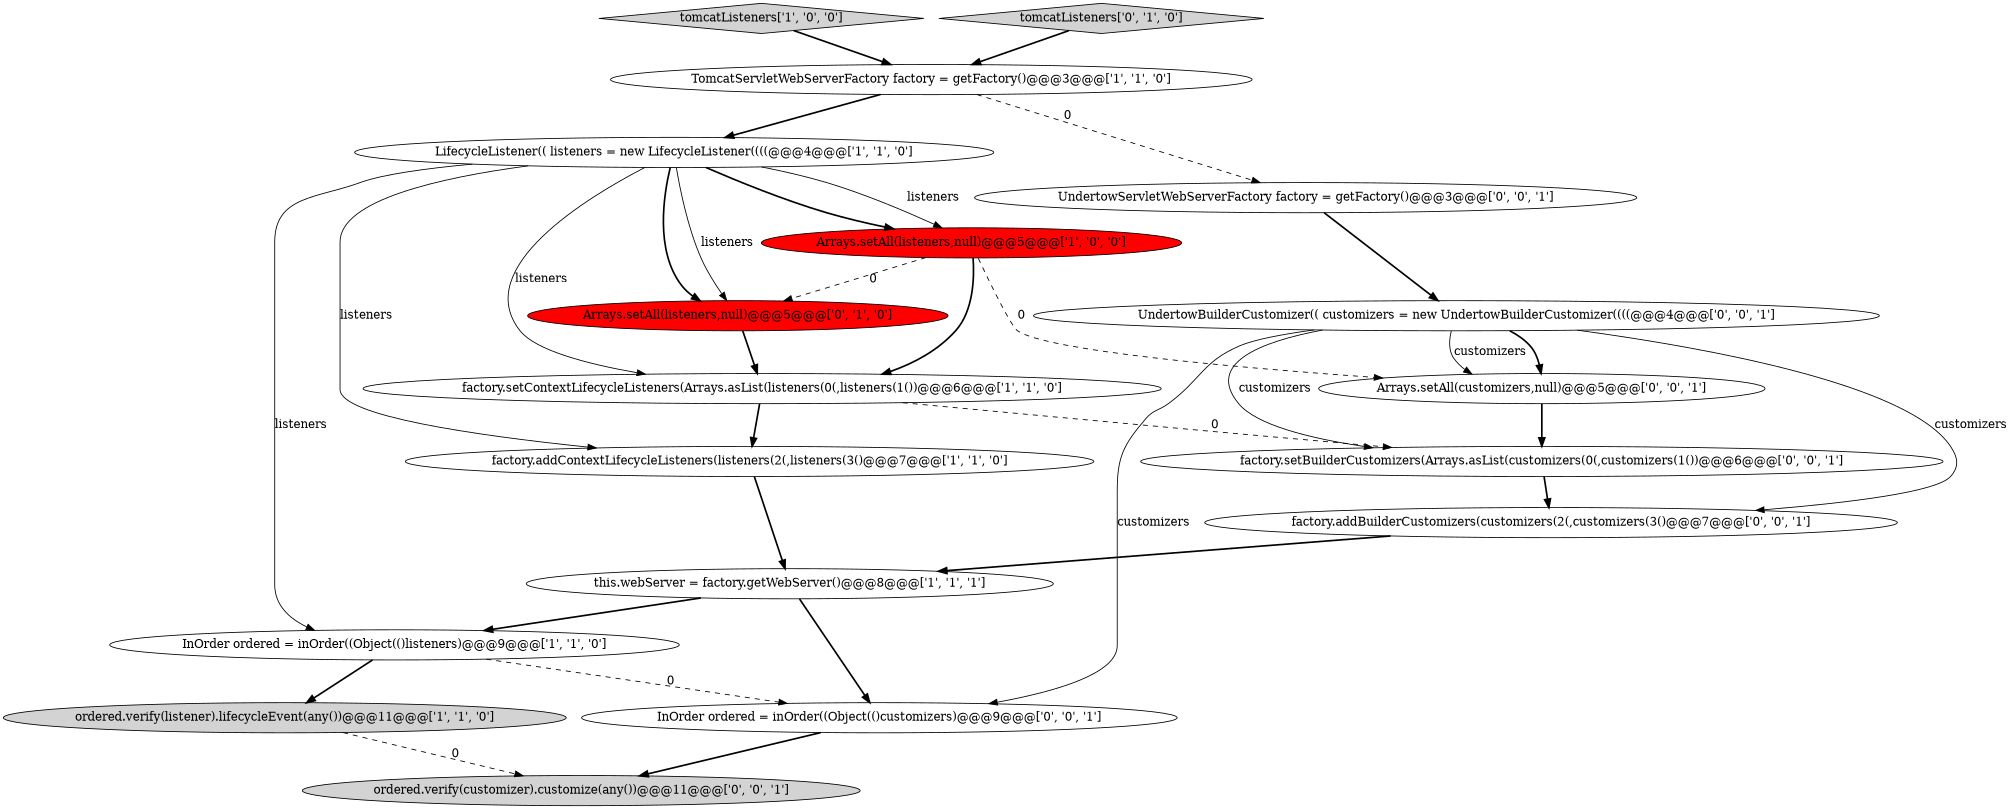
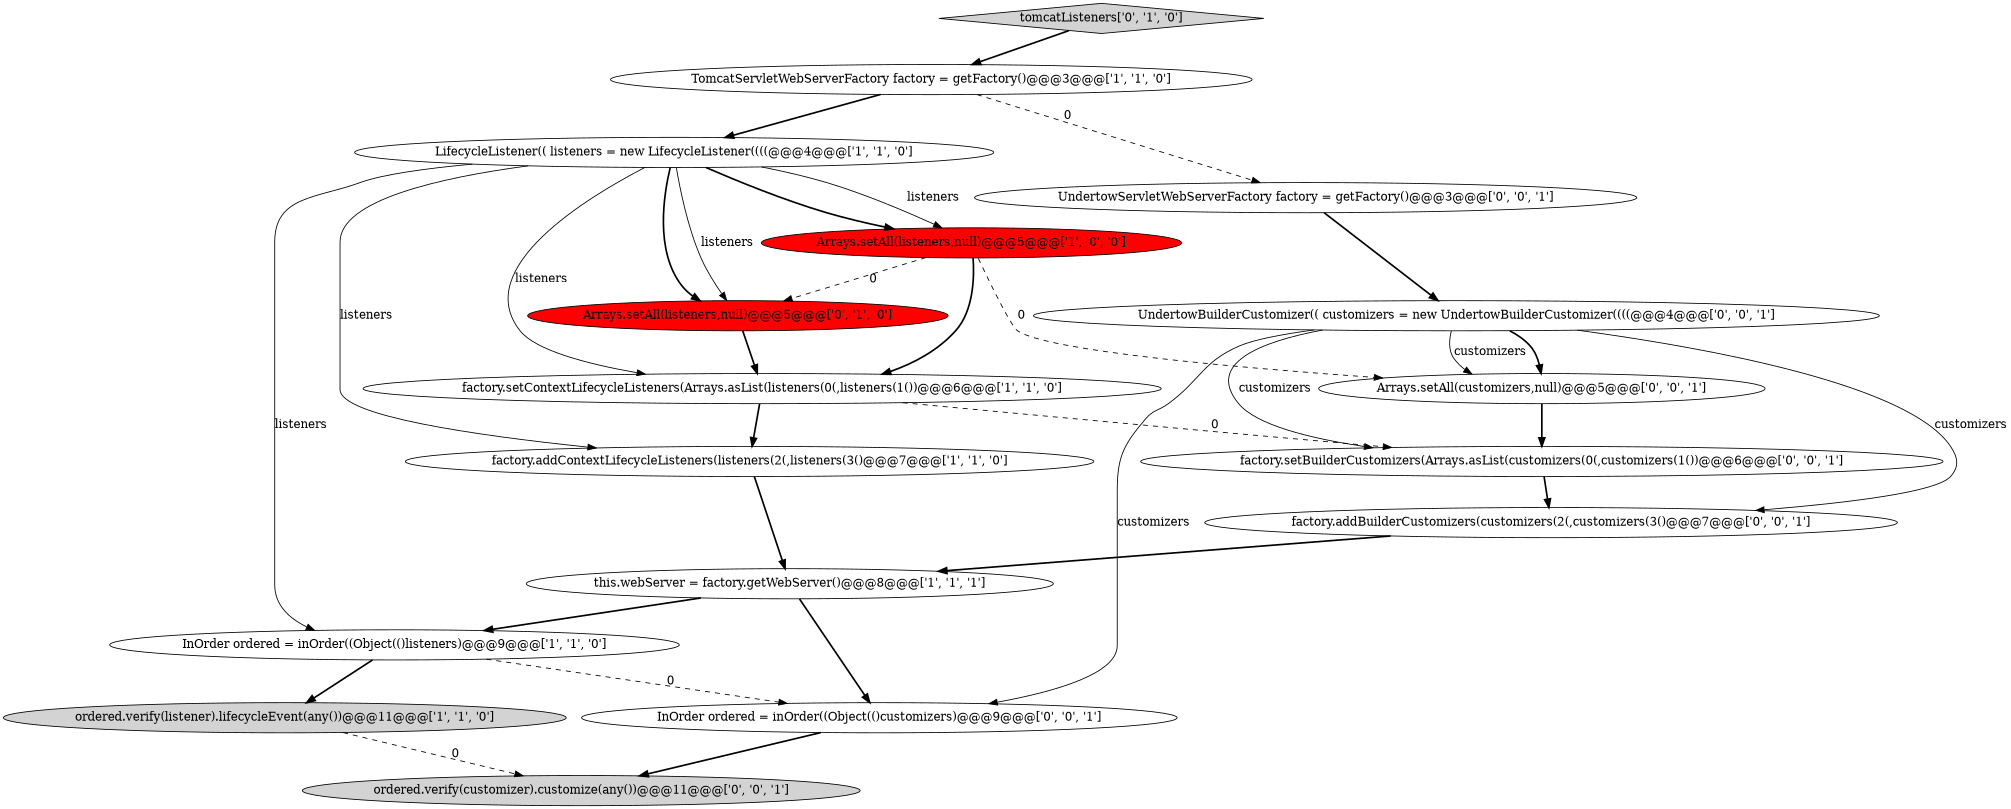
node "tomcatListeners['1', '0', '0']": removed
